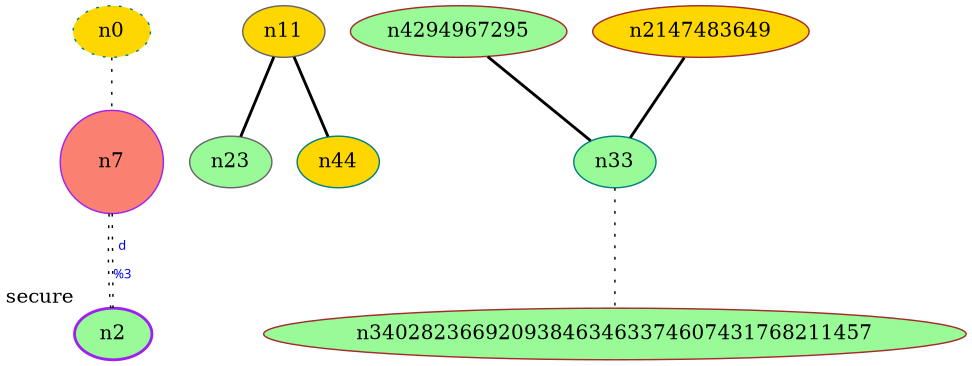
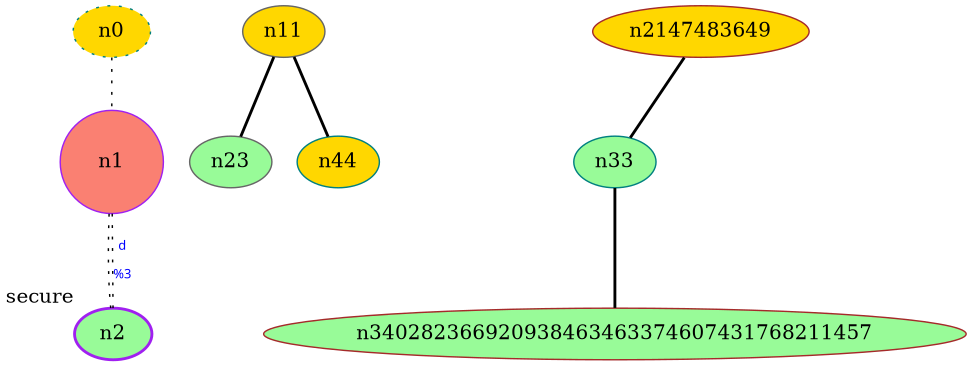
node "n4294967295": removed
node "n7": label "n7" -> "n1"
edge "n33" -- "n340282366920938463463374607431768211457": style dotted -> bold
